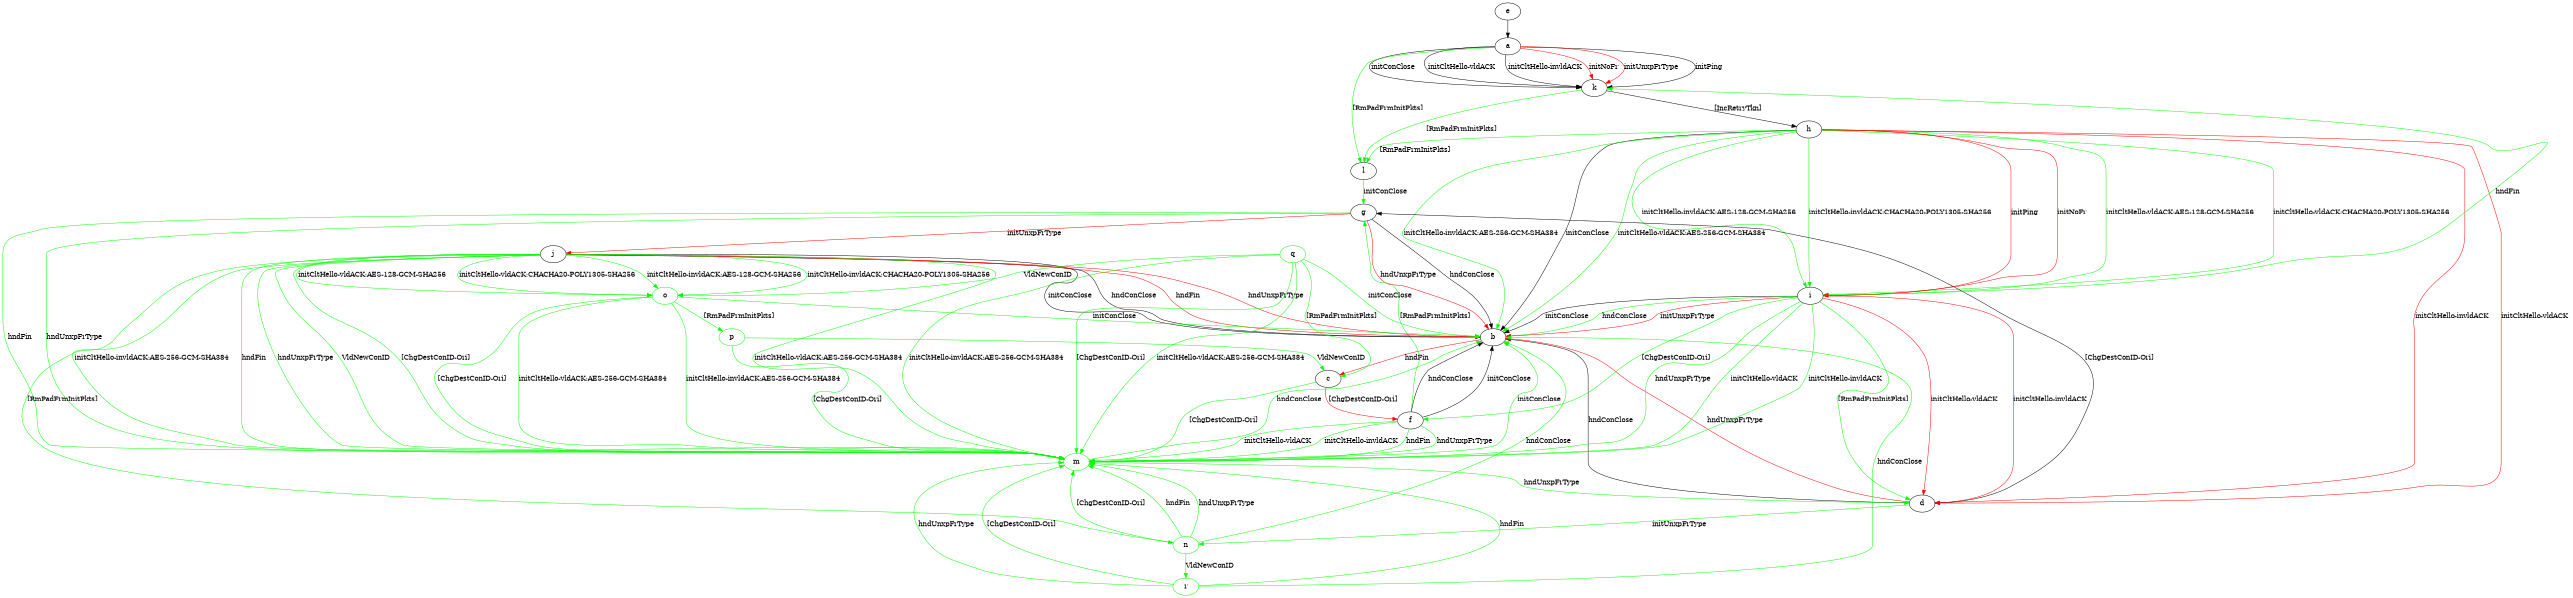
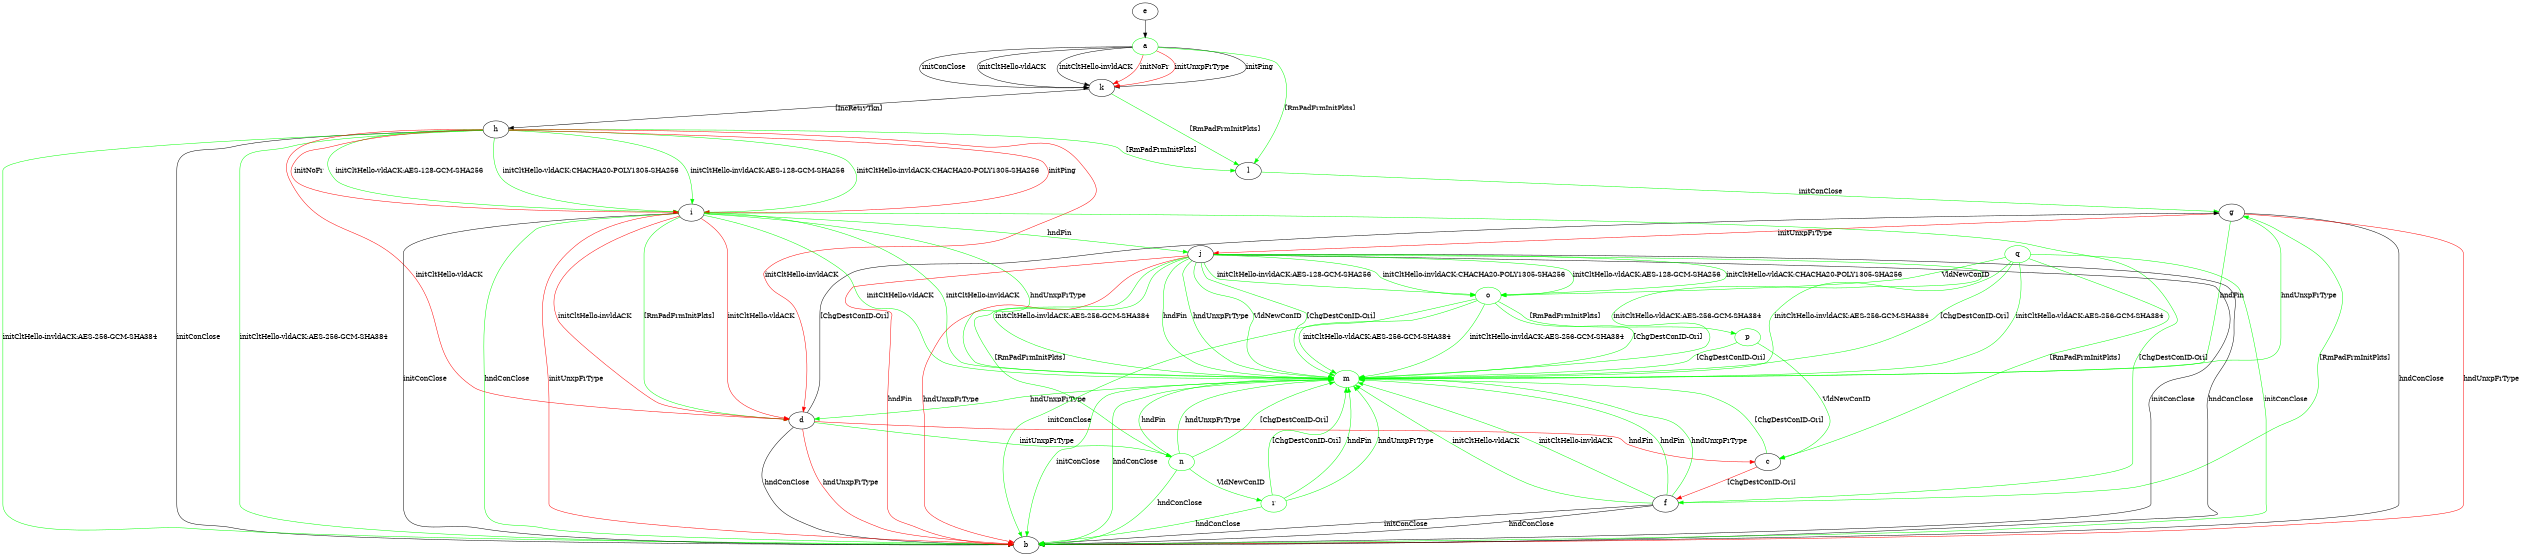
node "a": color black -> green
edge "i" -> "k": now "i" -> "j"
edge "b" -> "c": now "d" -> "c"
